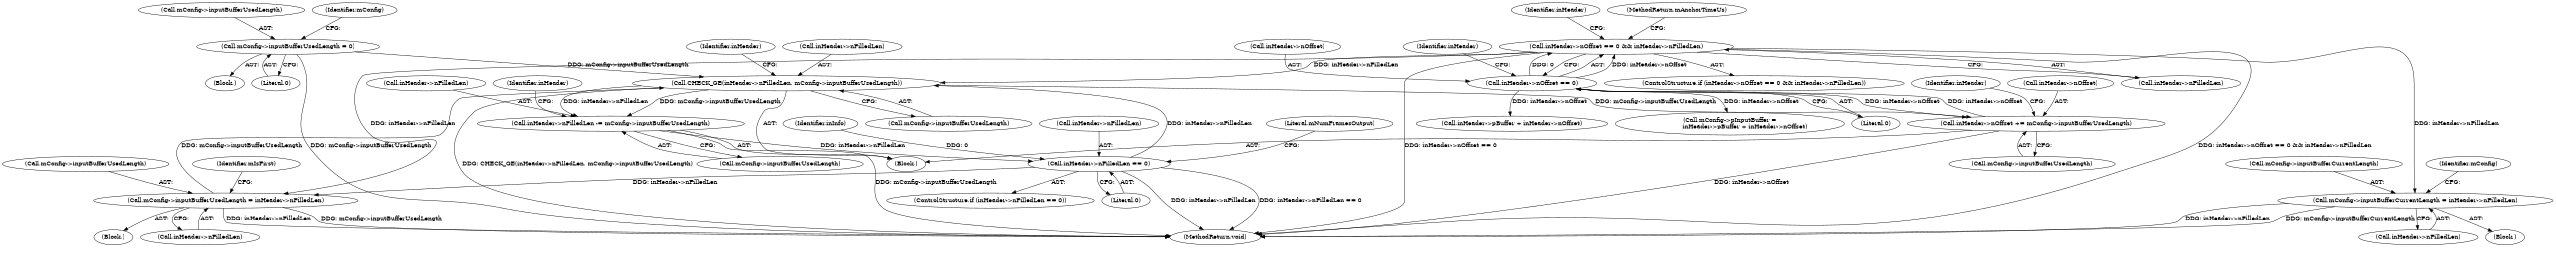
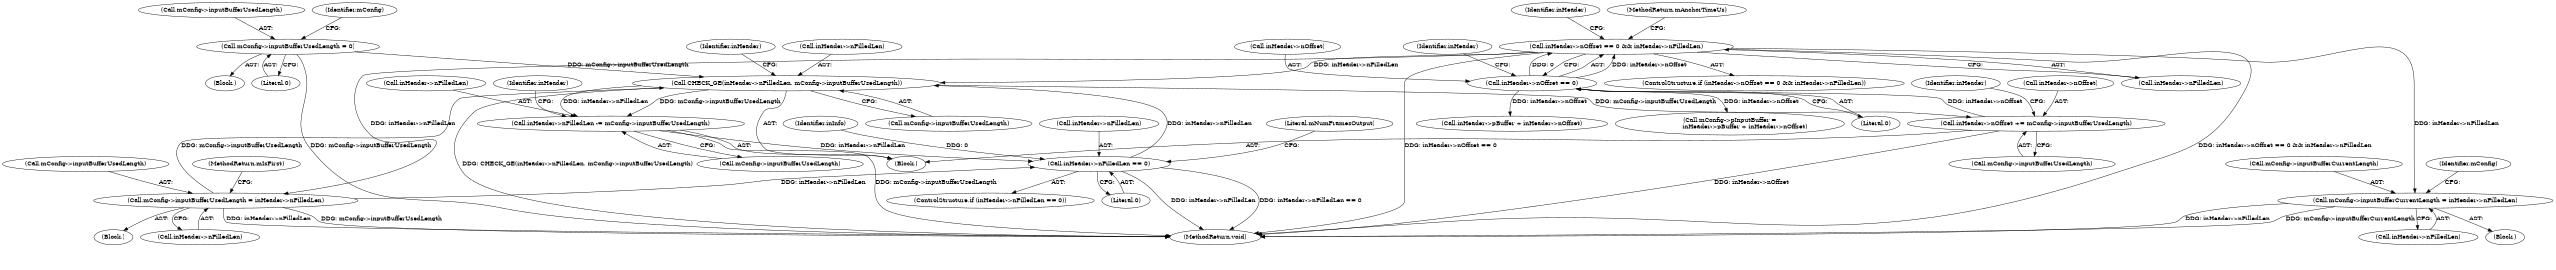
edge "(Call,inHeader->nOffset == 0)" -> "(Call,inHeader->nOffset += mConfig->inputBufferUsedLength)": removed, label "DDG: inHeader->nOffset"
node "(Identifier,mIsFirst)": label "(Identifier,mIsFirst)" -> "(MethodReturn,mIsFirst)"
edge "(Call,inHeader->nFilledLen == 0)" -> "(Call,mConfig->inputBufferUsedLength = inHeader->nFilledLen)": reversed
